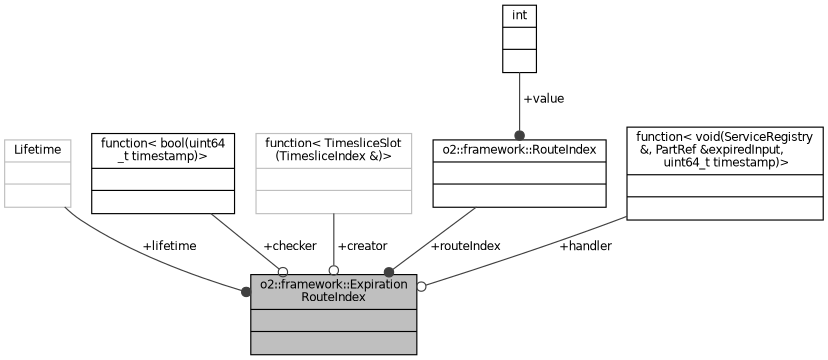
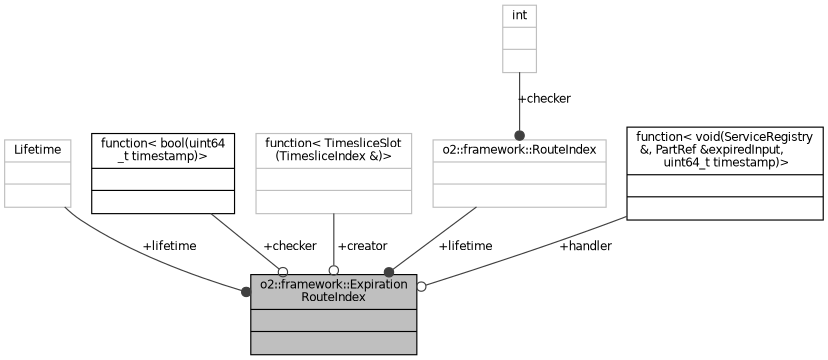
node "int": color black -> grey75
edge "int" -> "o2::framework::RouteIndex": label " +value" -> " +checker"
node "o2::framework::RouteIndex": color black -> grey75
edge "o2::framework::RouteIndex" -> "o2::framework::Expiration": label " +routeIndex" -> " +lifetime"
